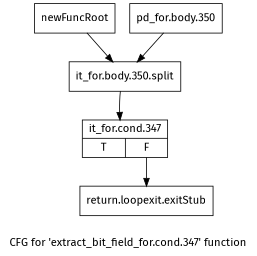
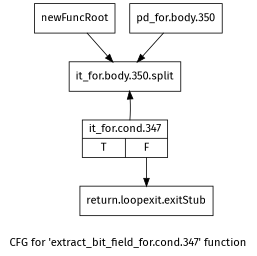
edge "it_for.body.350.split" -> "it_for.cond.347": reversed
